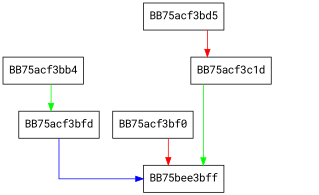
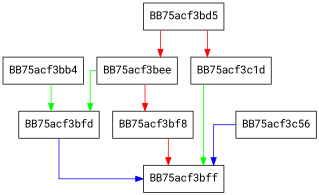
node "BB75acf3bee": added
node "BB75acf3bf0": label "BB75acf3bf0" -> "BB75acf3bf8"
node "BB75acf3c56": added
node "BB75bee3bff": label "BB75bee3bff" -> "BB75acf3bff"
